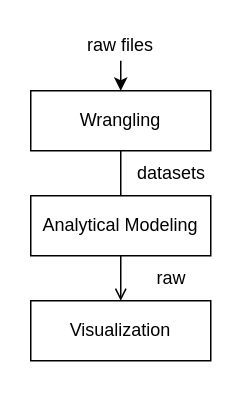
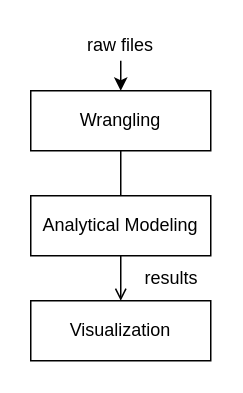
node "datasets": removed
node "raw": label "raw" -> "results"
